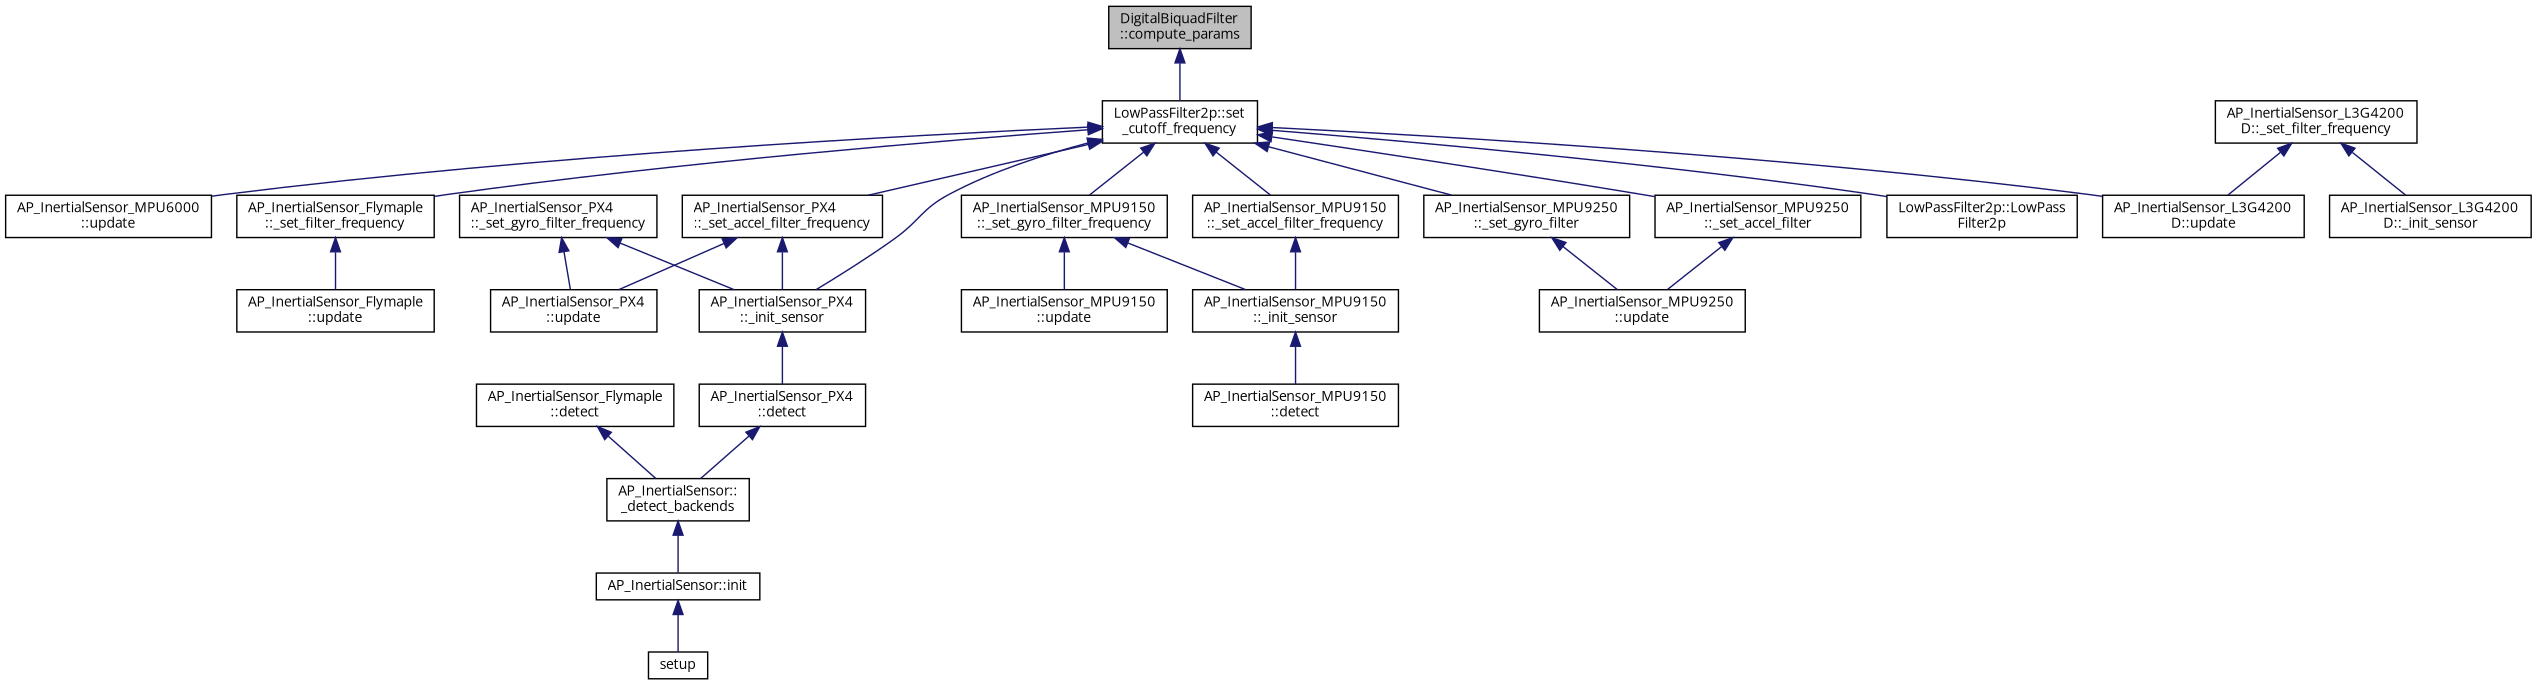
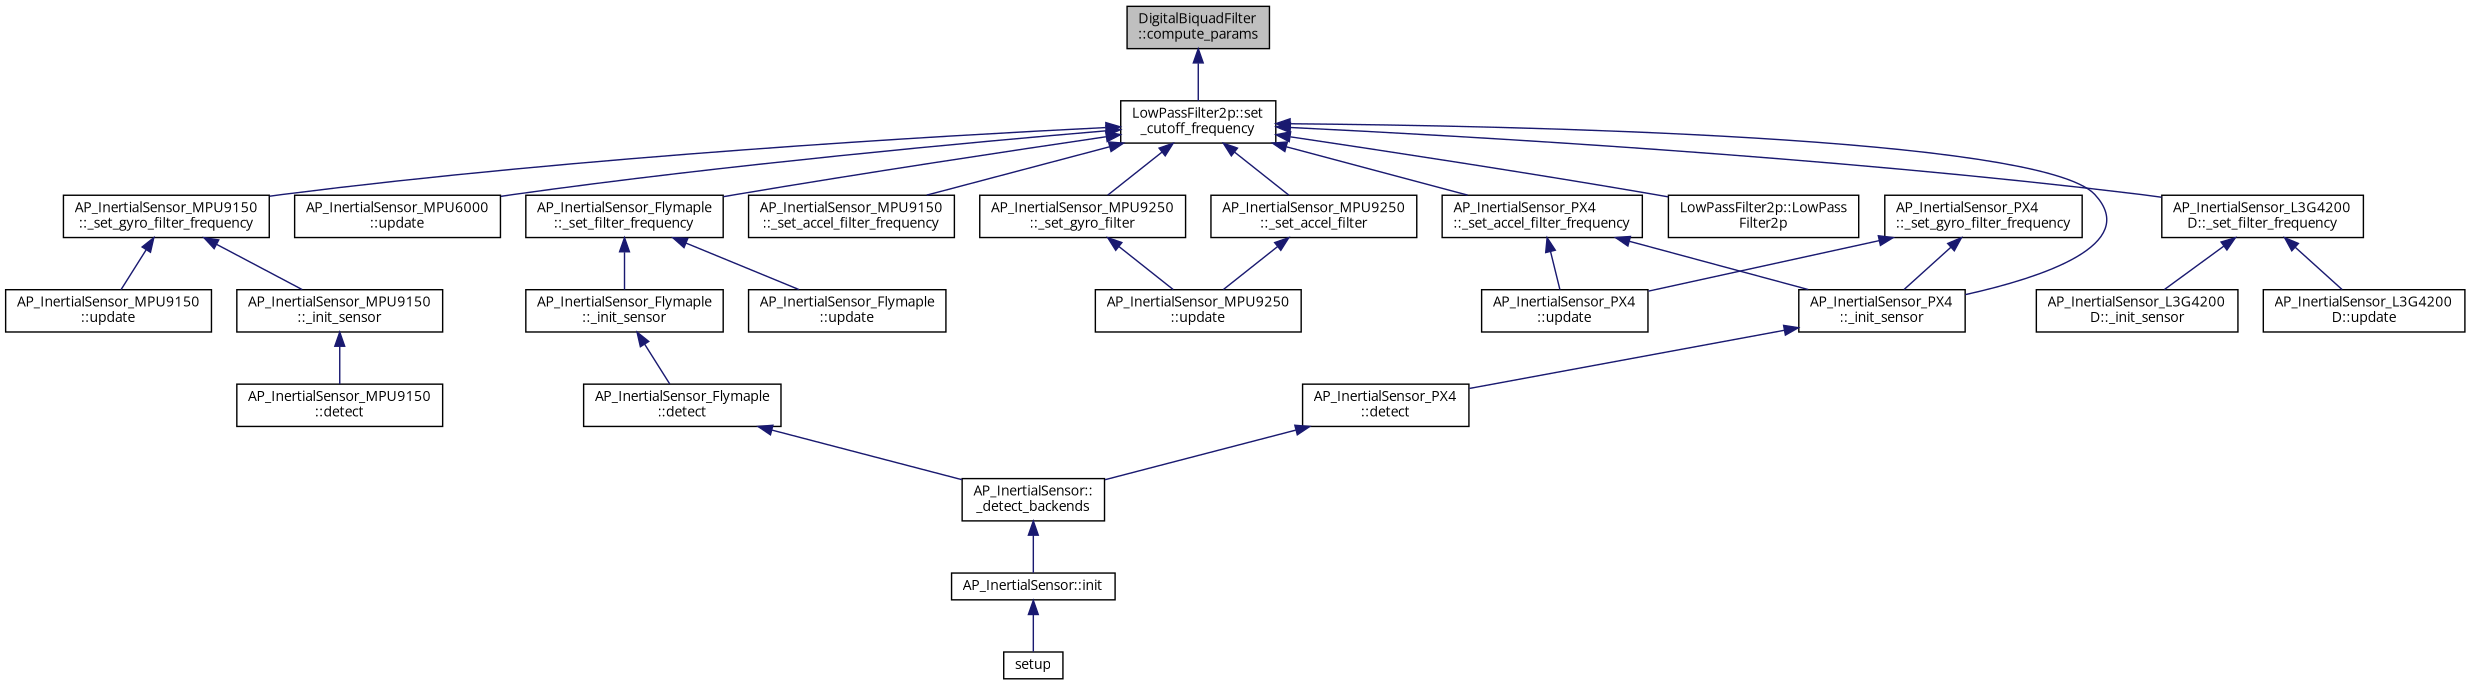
edge "AP_InertialSensor_L3G4200 D::update" -> "LowPassFilter2p::set _cutoff_frequency": now "AP_InertialSensor_L3G4200 D::_set_filter_frequency" -> "LowPassFilter2p::set _cutoff_frequency"
edge "AP_InertialSensor_MPU9150 ::_init_sensor" -> "AP_InertialSensor_MPU9150 ::_set_accel_filter_frequency": removed
node "AP_InertialSensor_Flymaple ::_init_sensor": added
